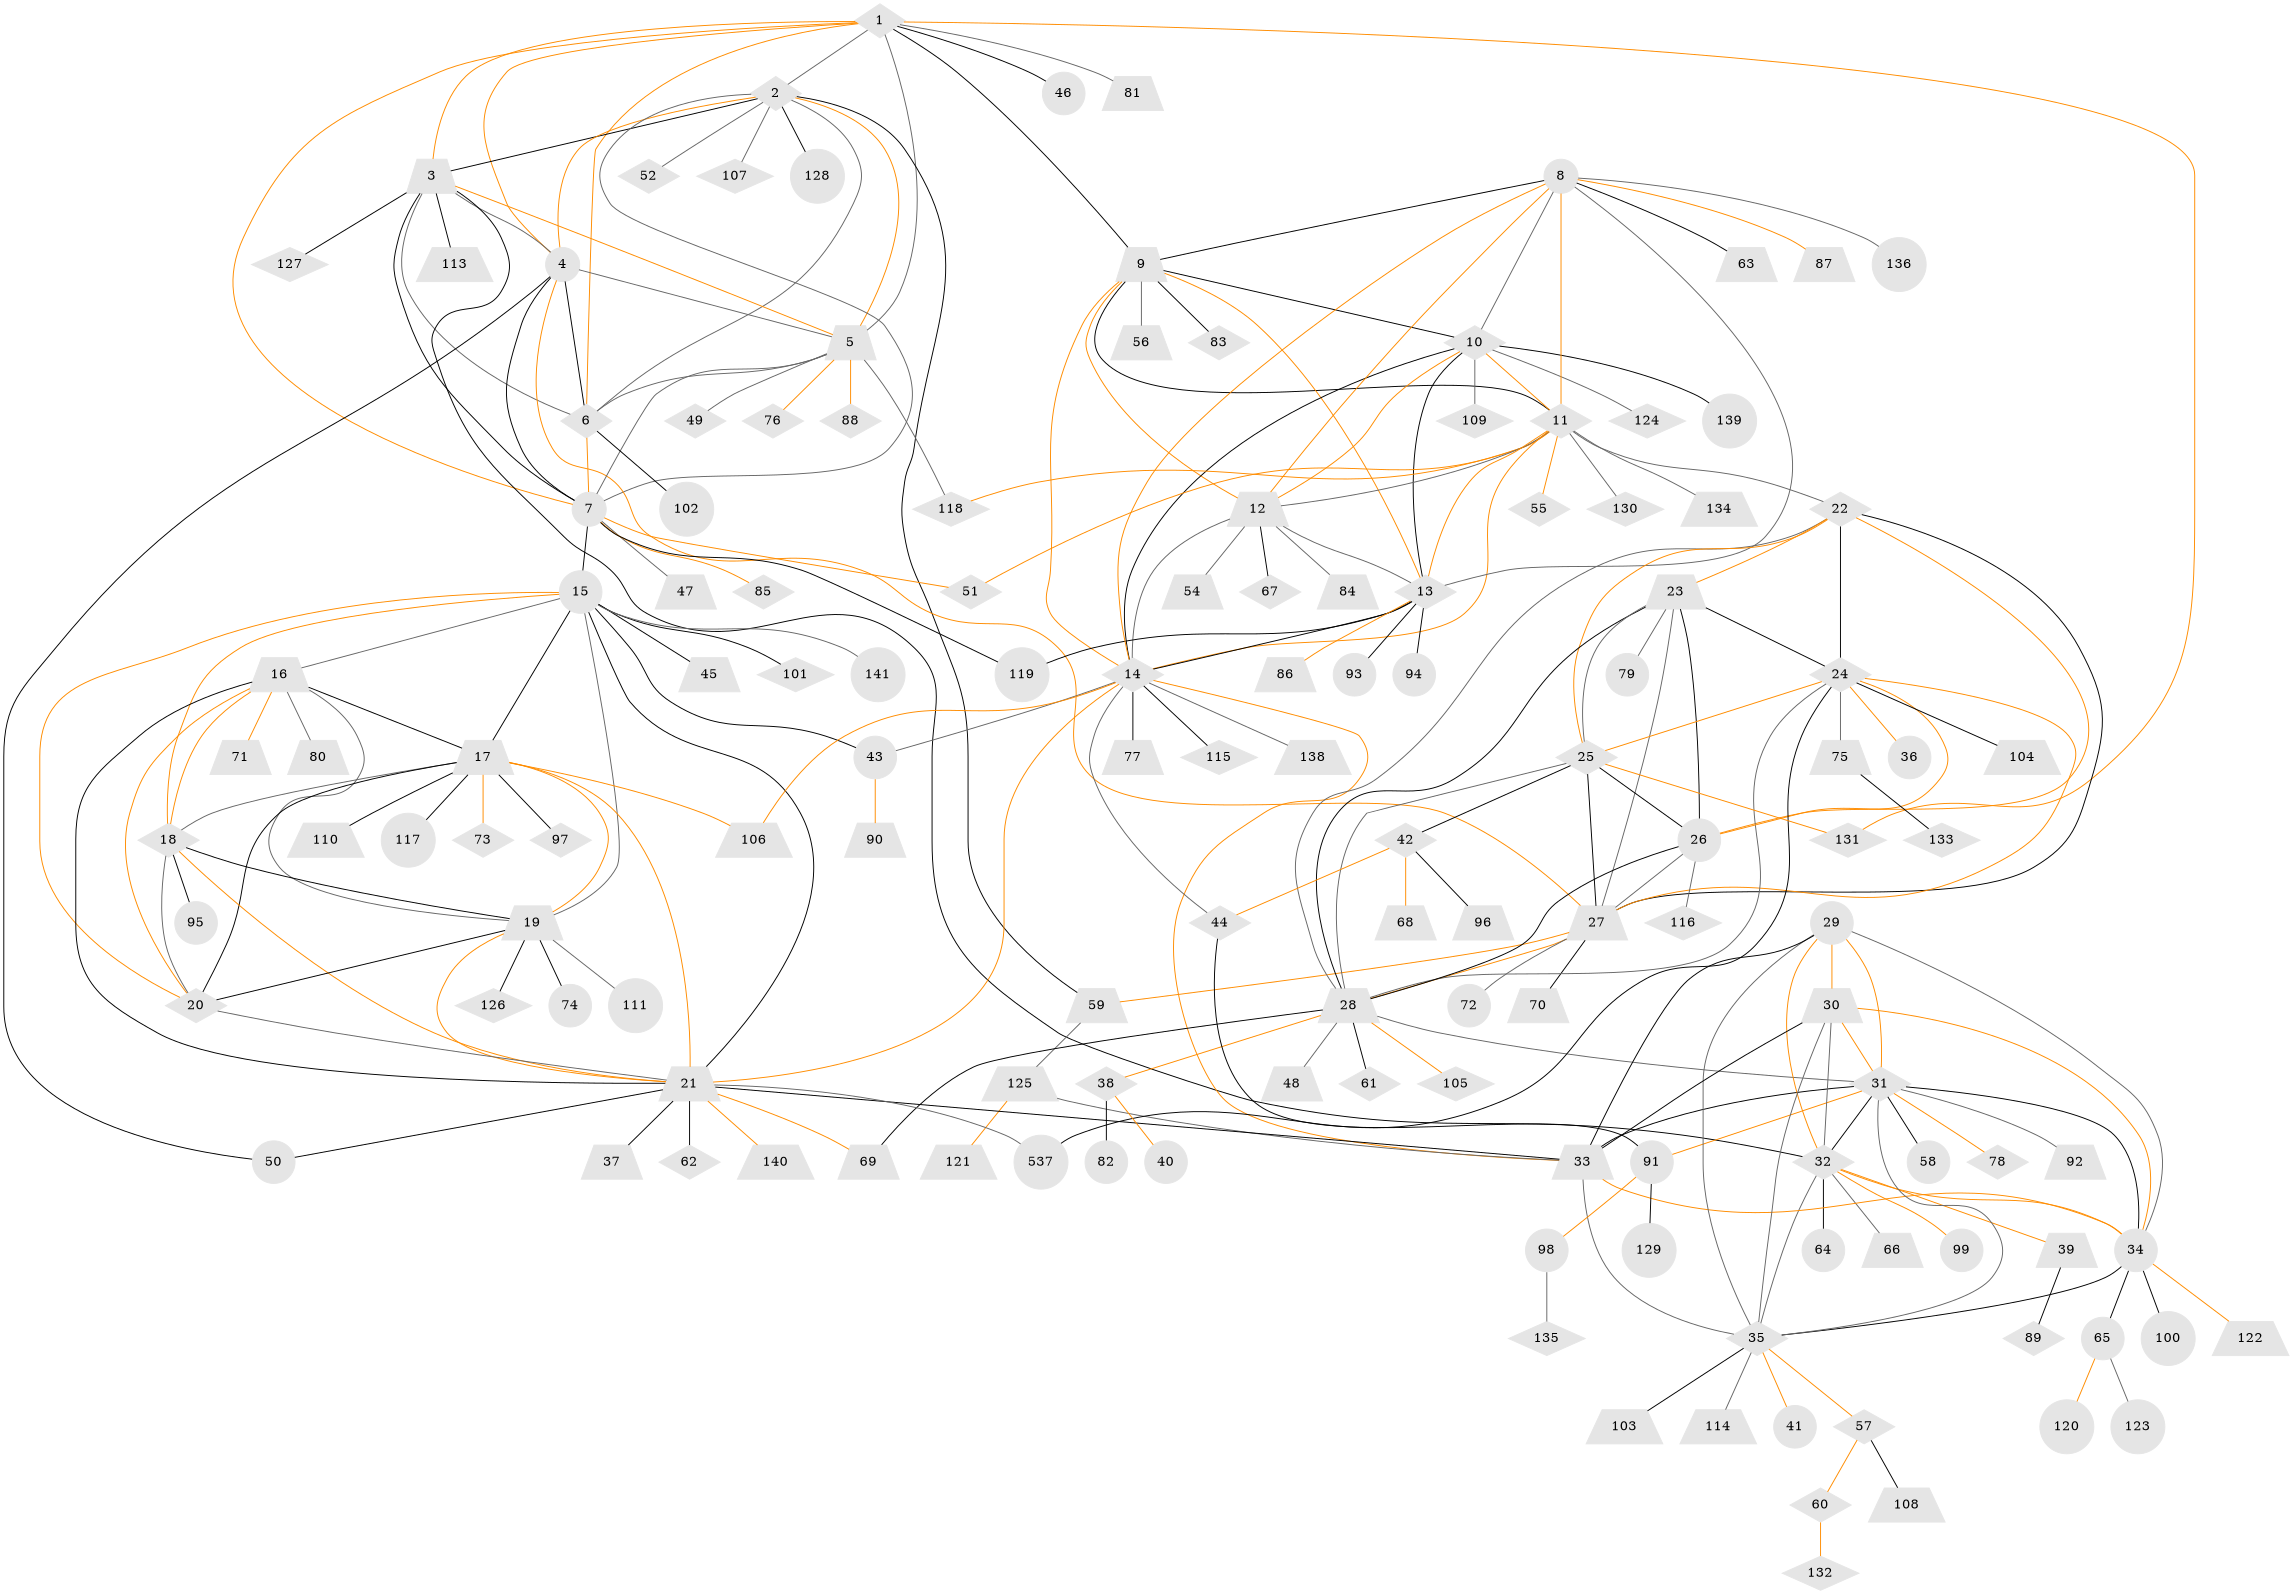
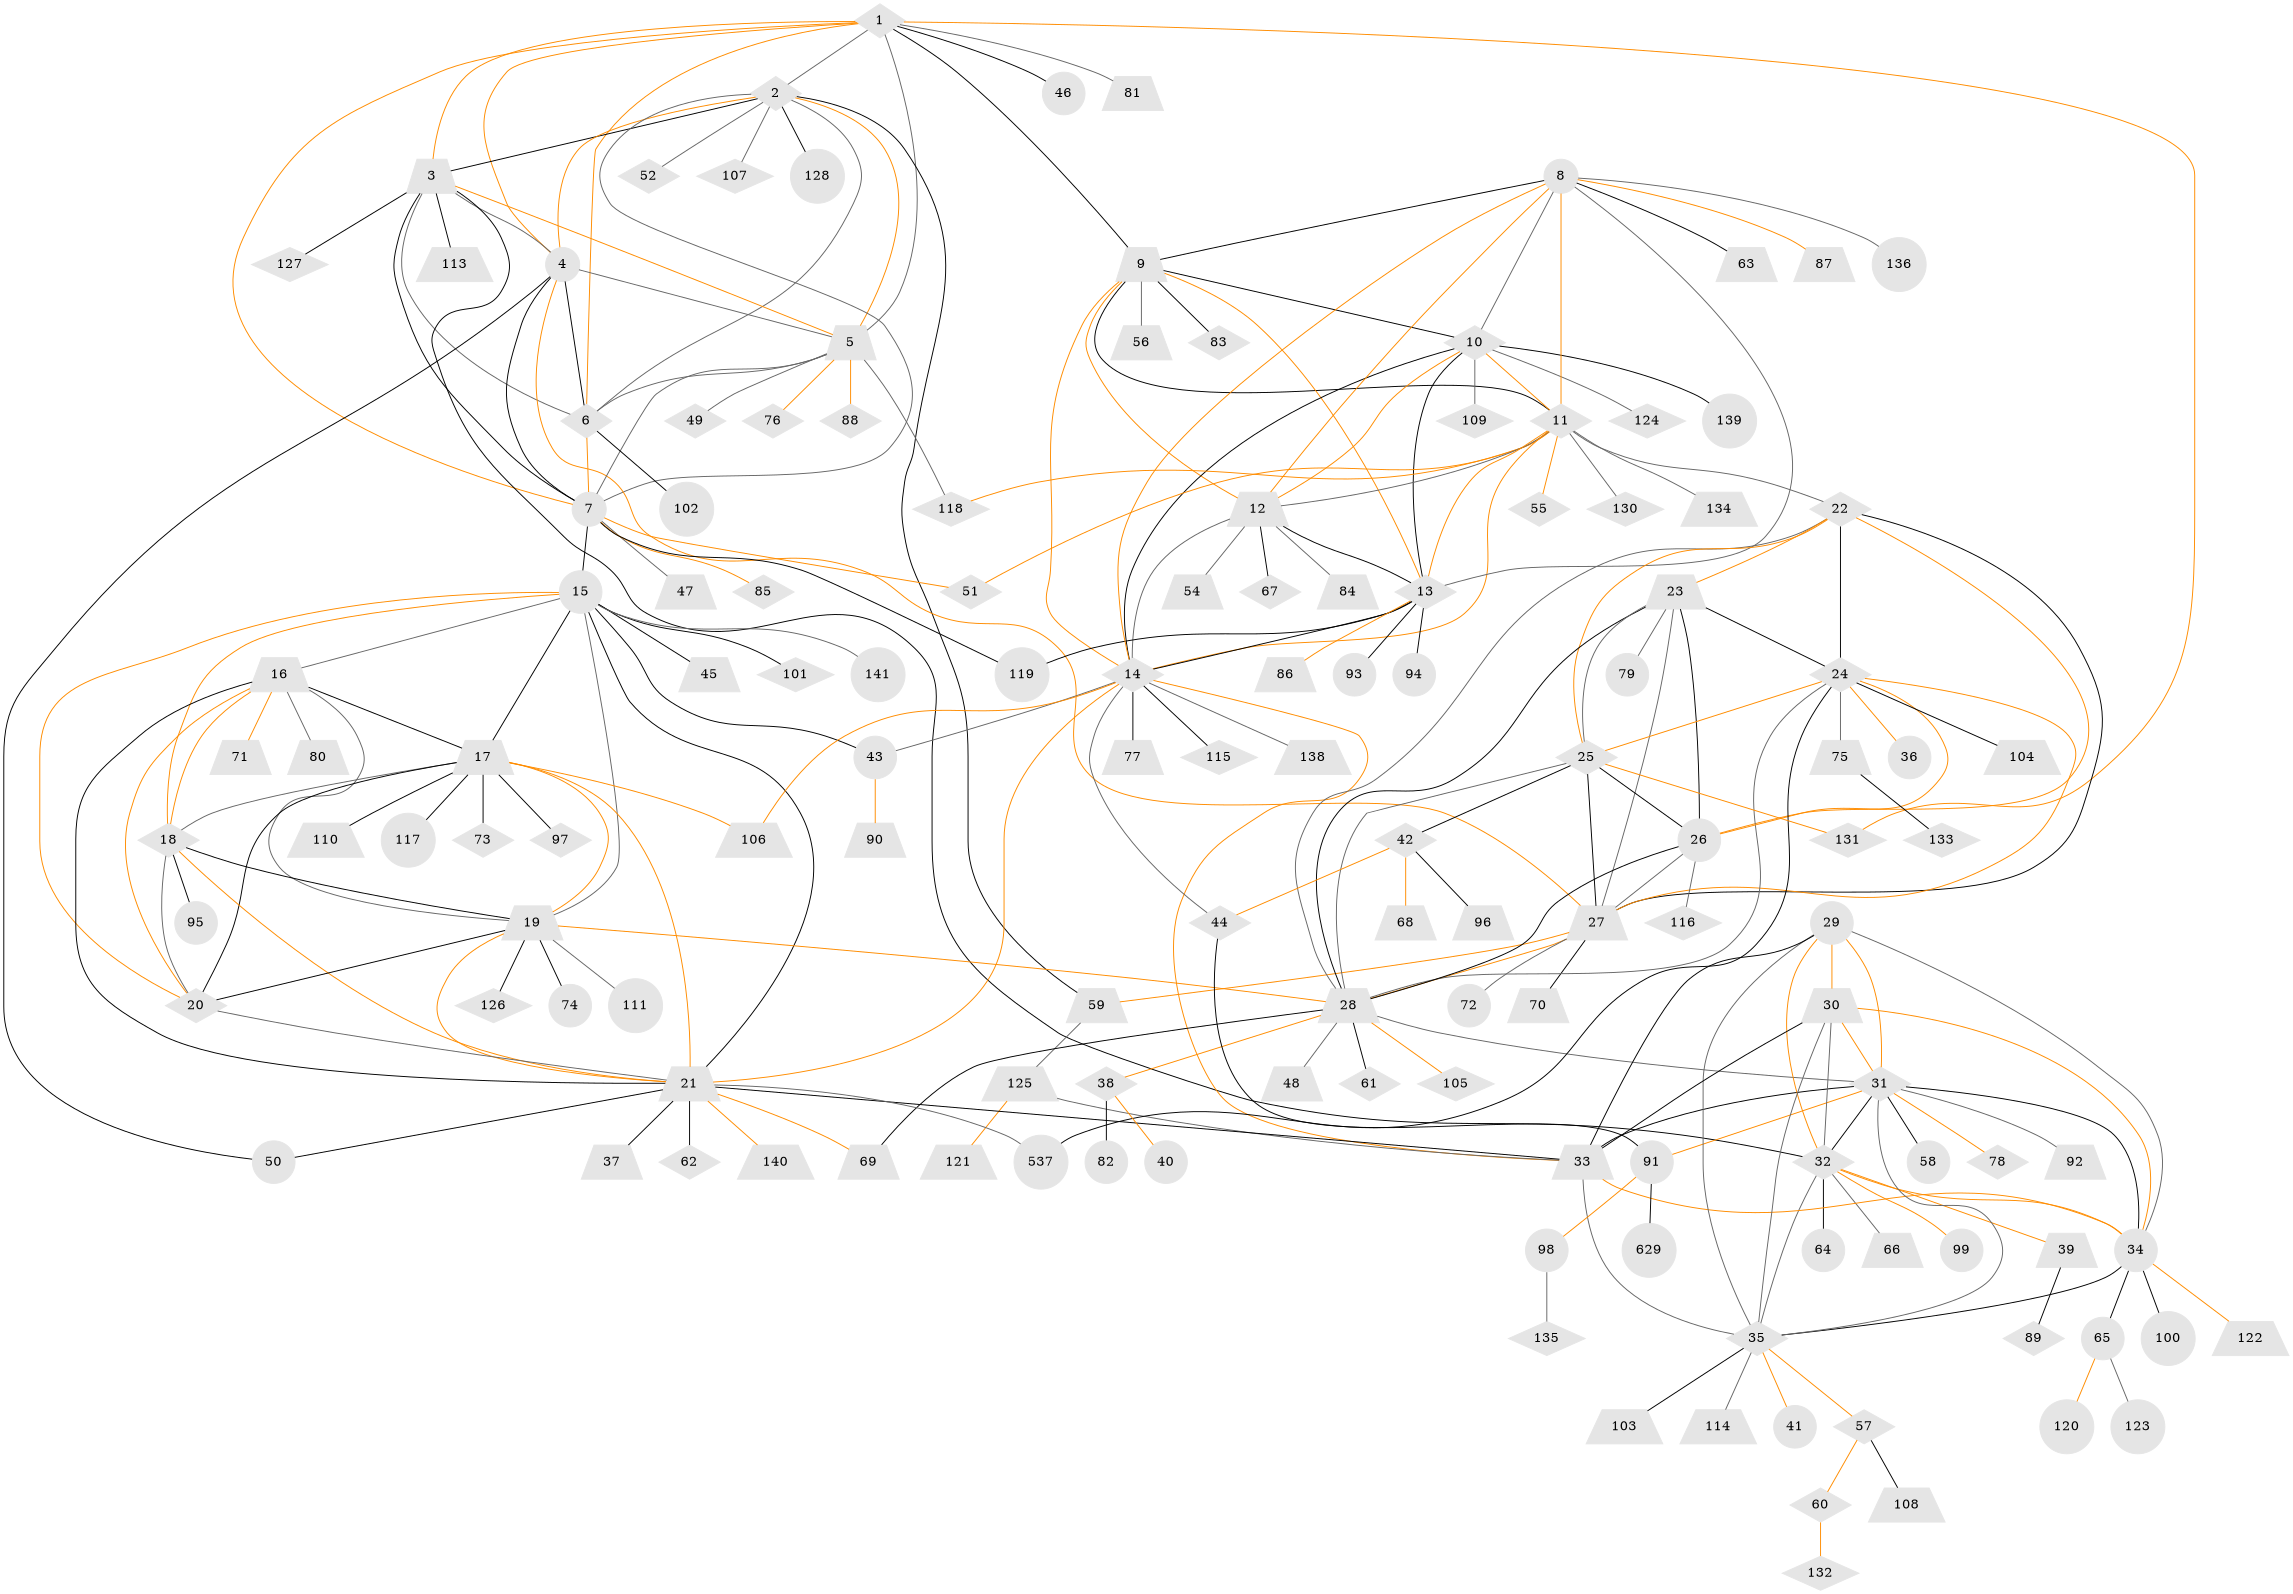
edge "12" -- "13": color gray40 -> black
edge "17" -- "73": color darkorange -> black
edge "19" -- "28": added
node "129": label "129" -> "629"
